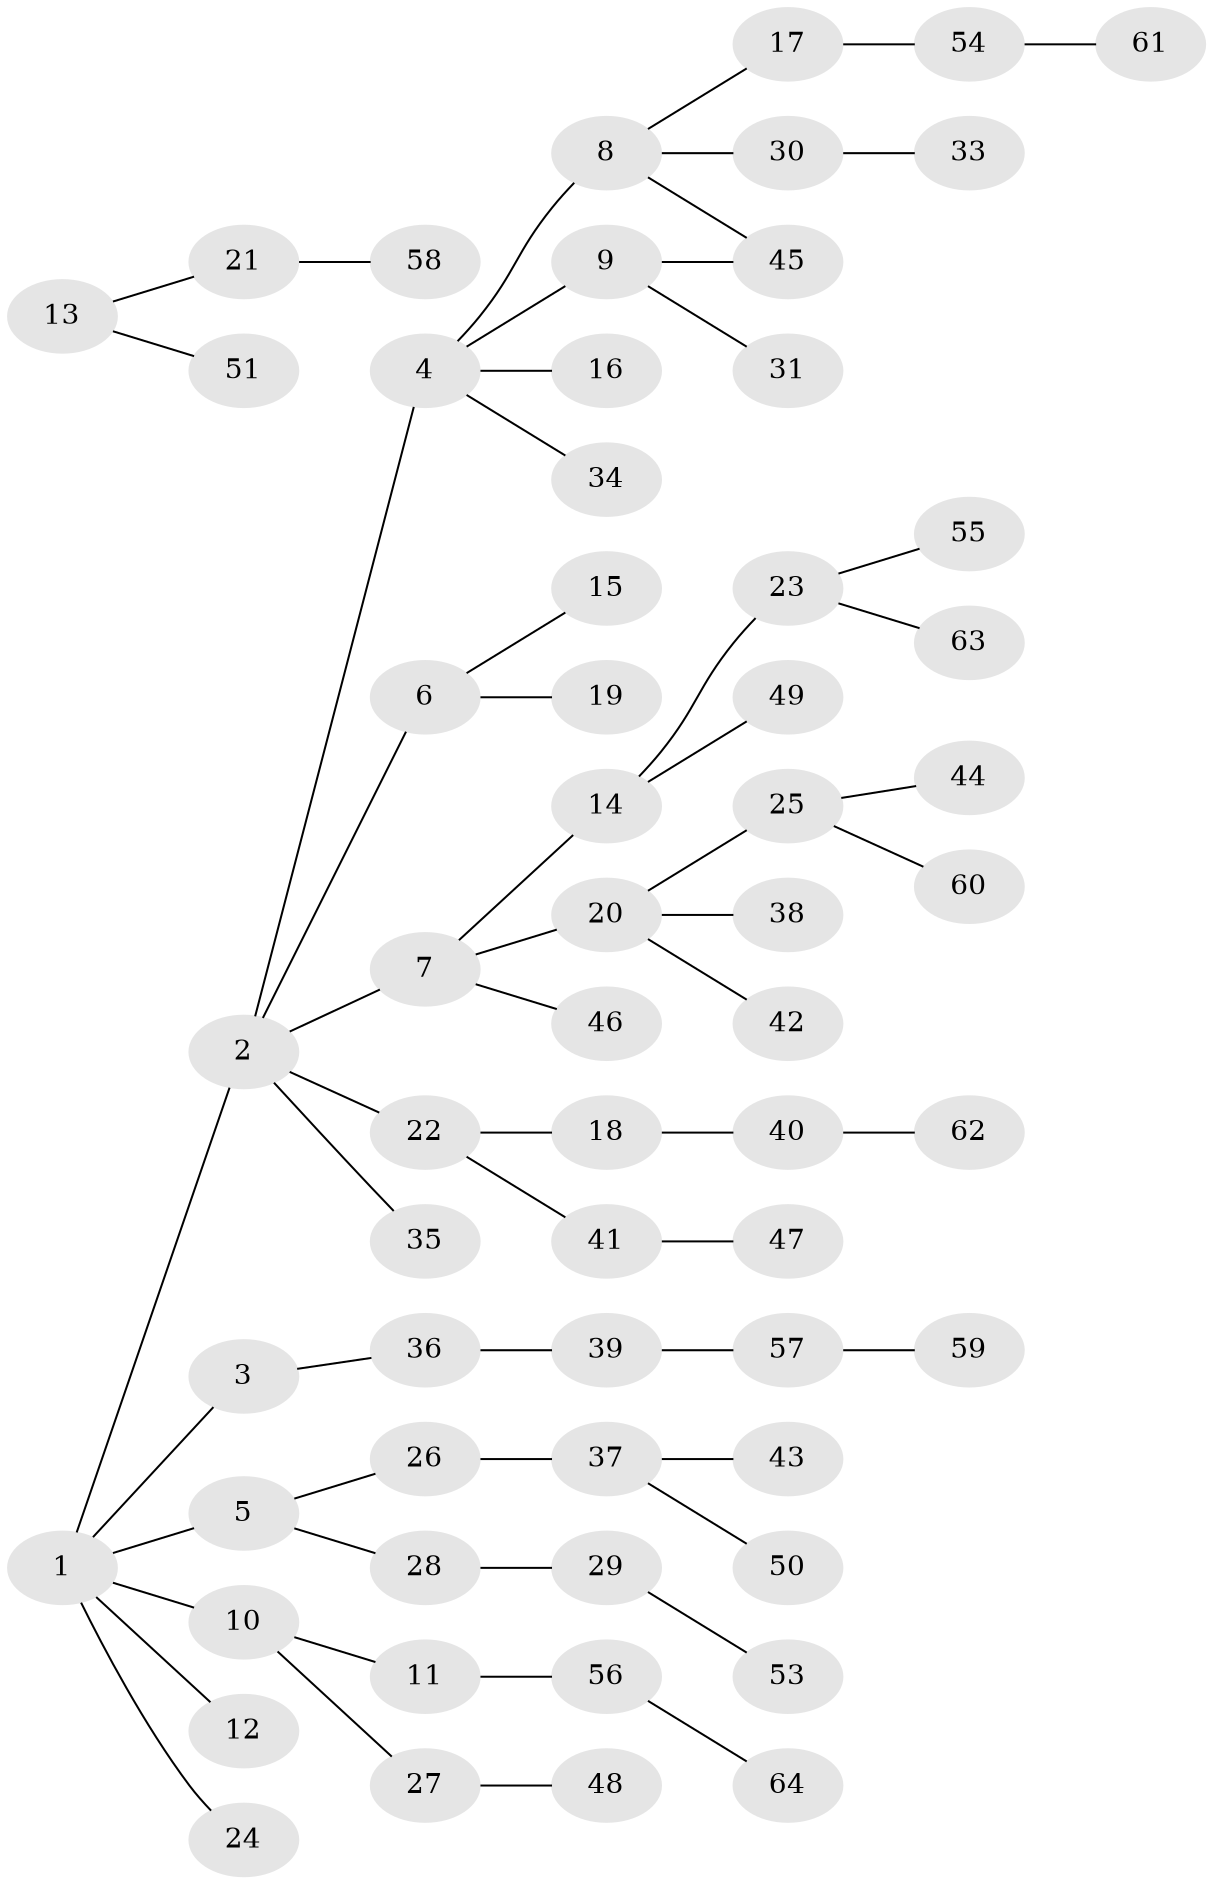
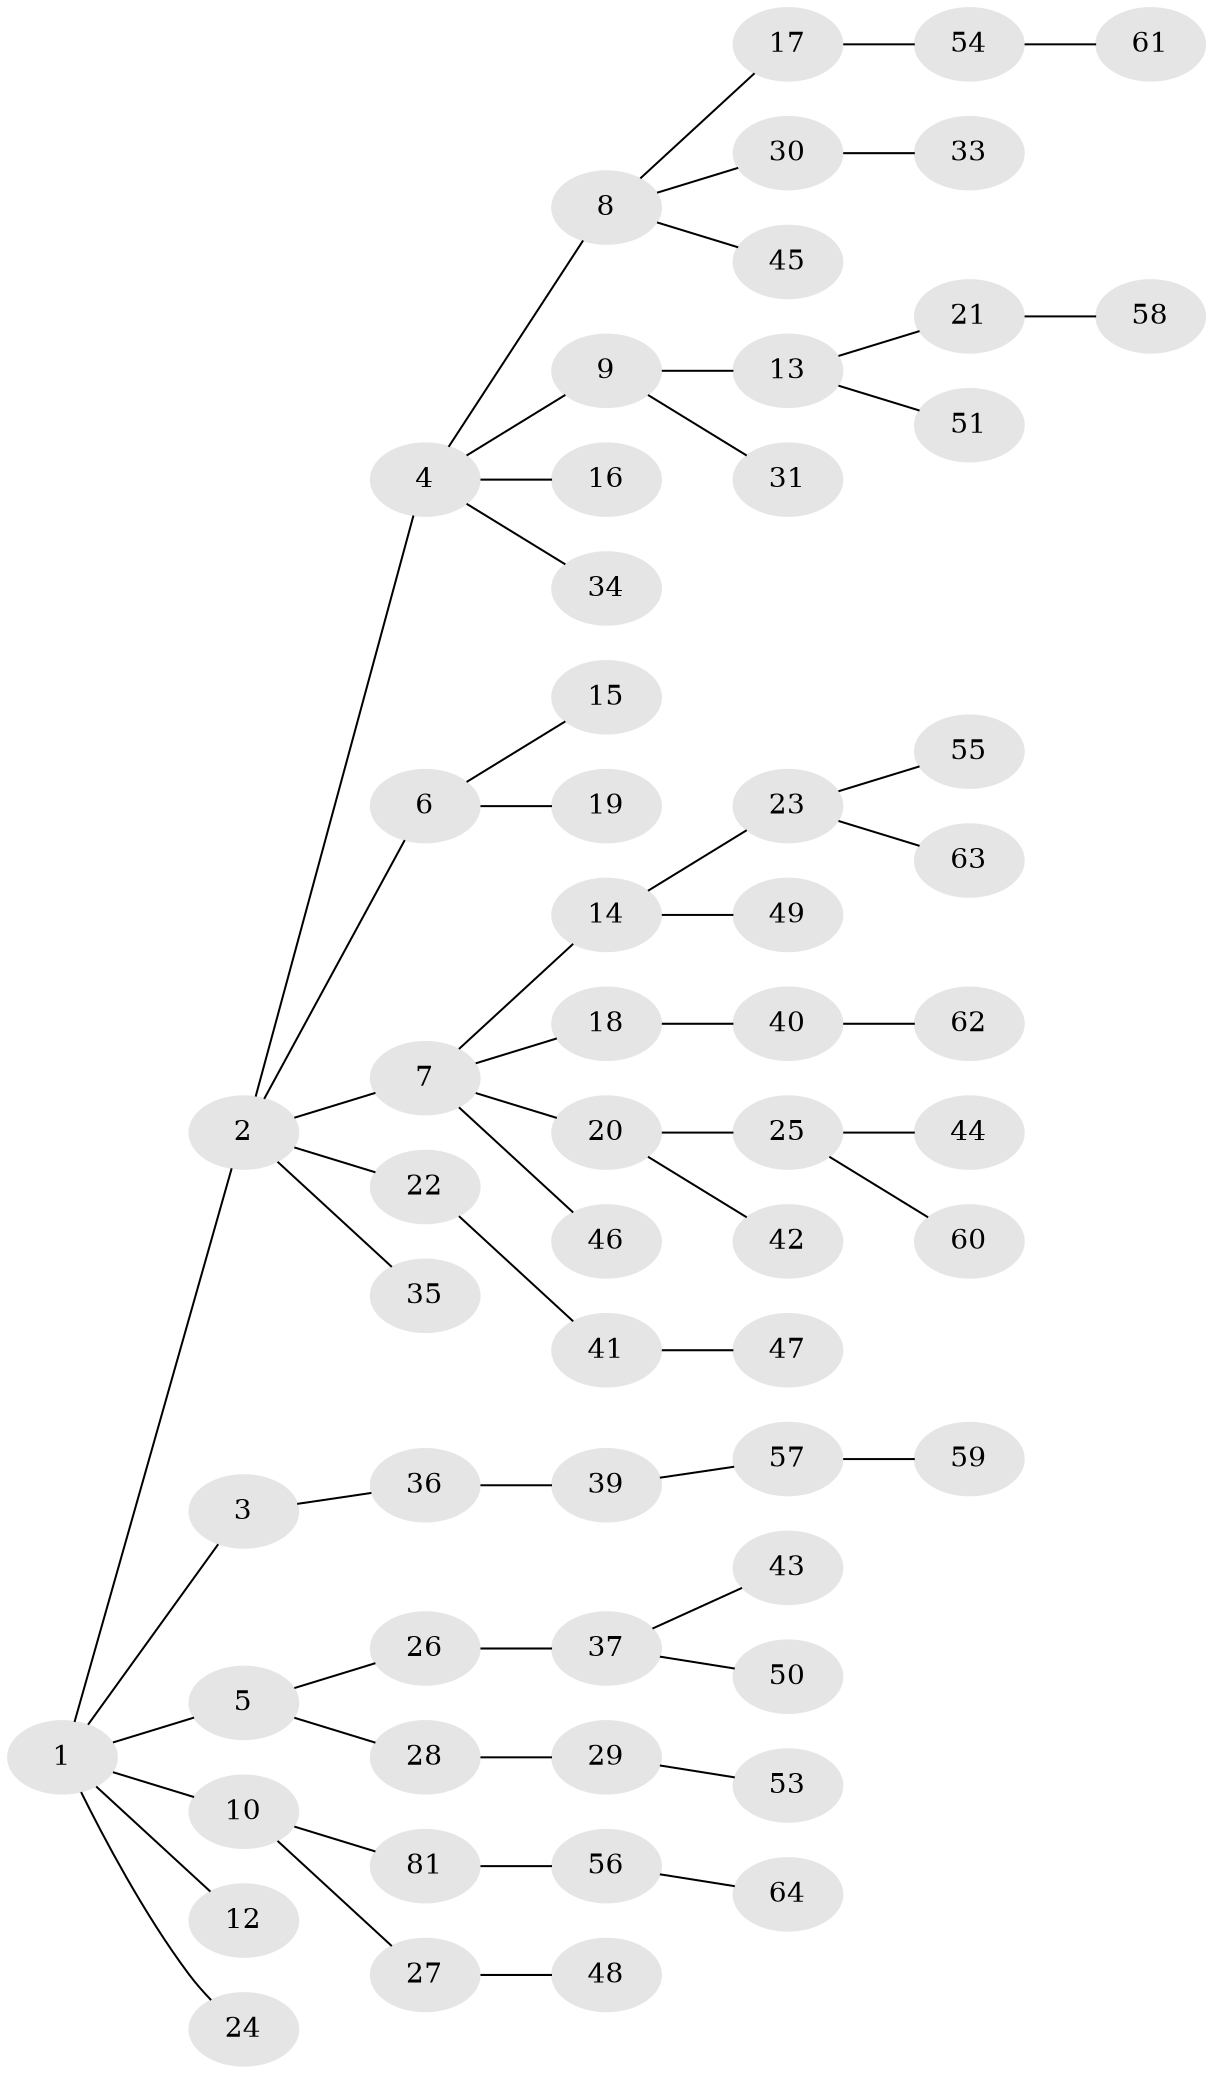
edge "9" -- "45": now "9" -- "13"
node "38": removed
edge "22" -- "18": now "7" -- "18"
node "11": label "11" -> "81"
